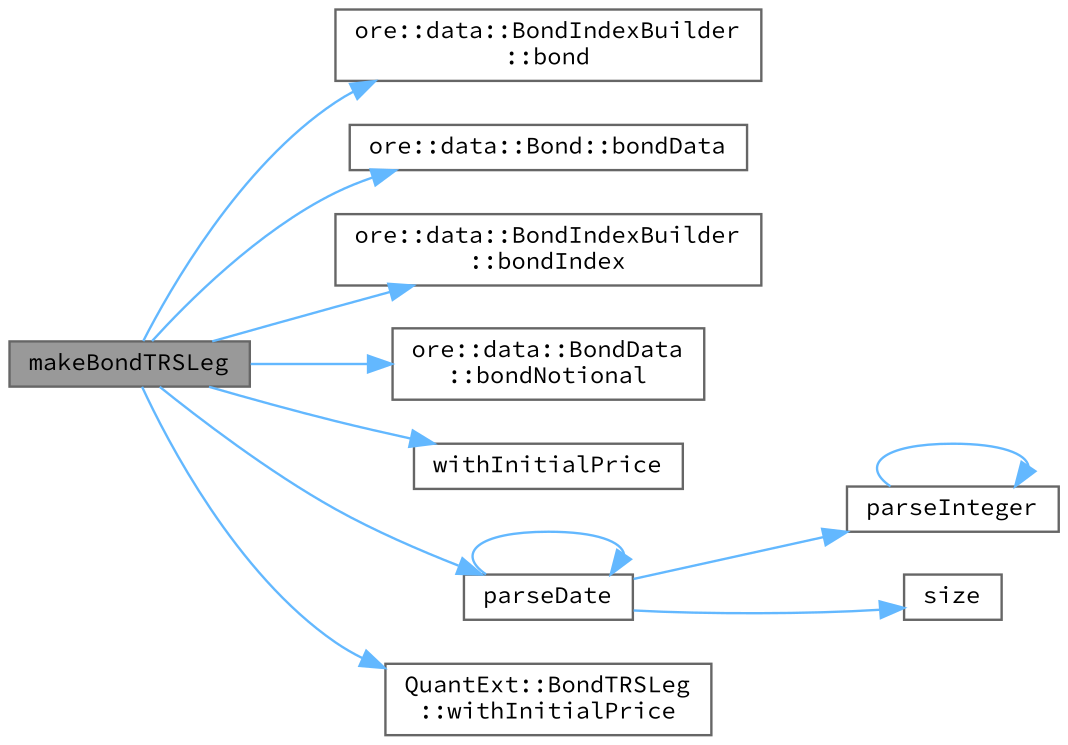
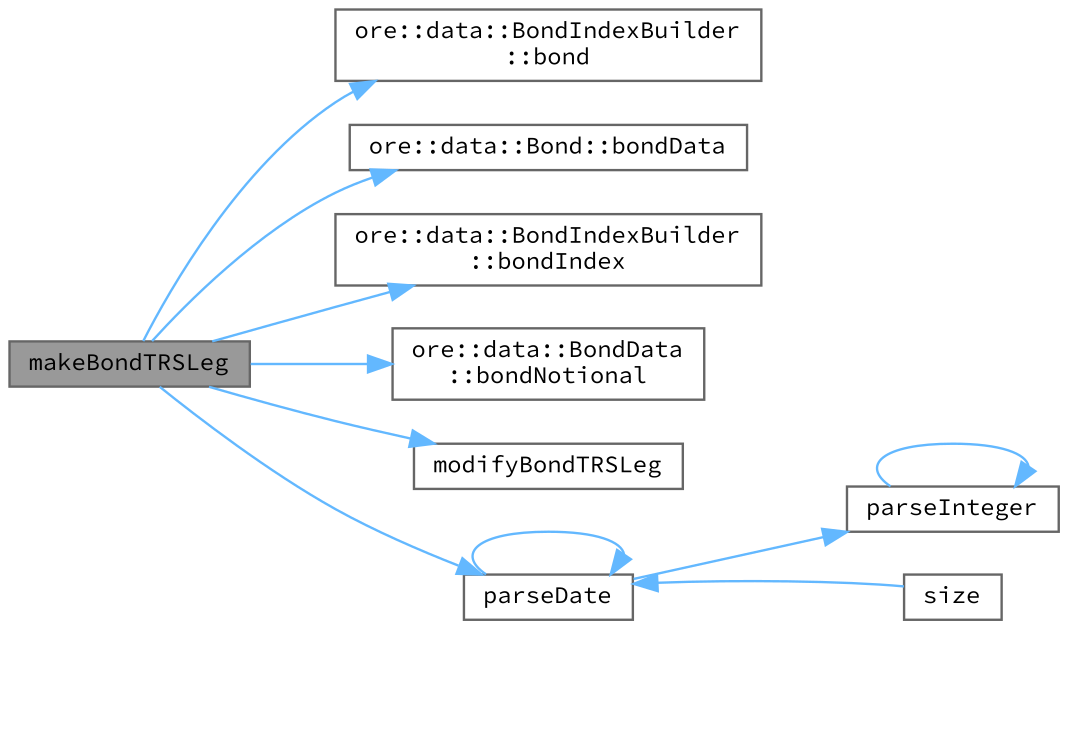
node "withInitialPrice": label "withInitialPrice" -> "modifyBondTRSLeg"
edge "parseDate" -> "size": reversed
node "QuantExt::BondTRSLeg ::withInitialPrice": removed
